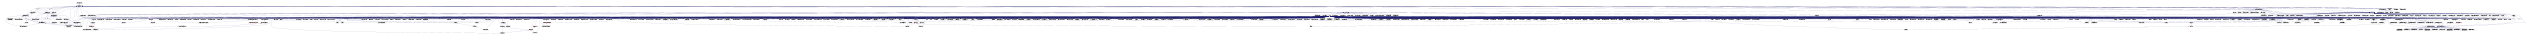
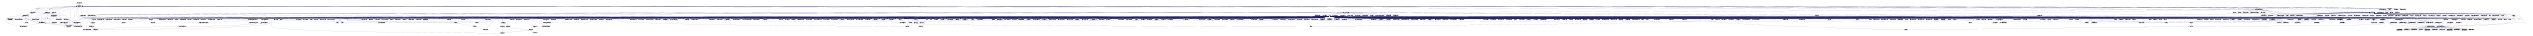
node "transpose_block.cpp": removed
